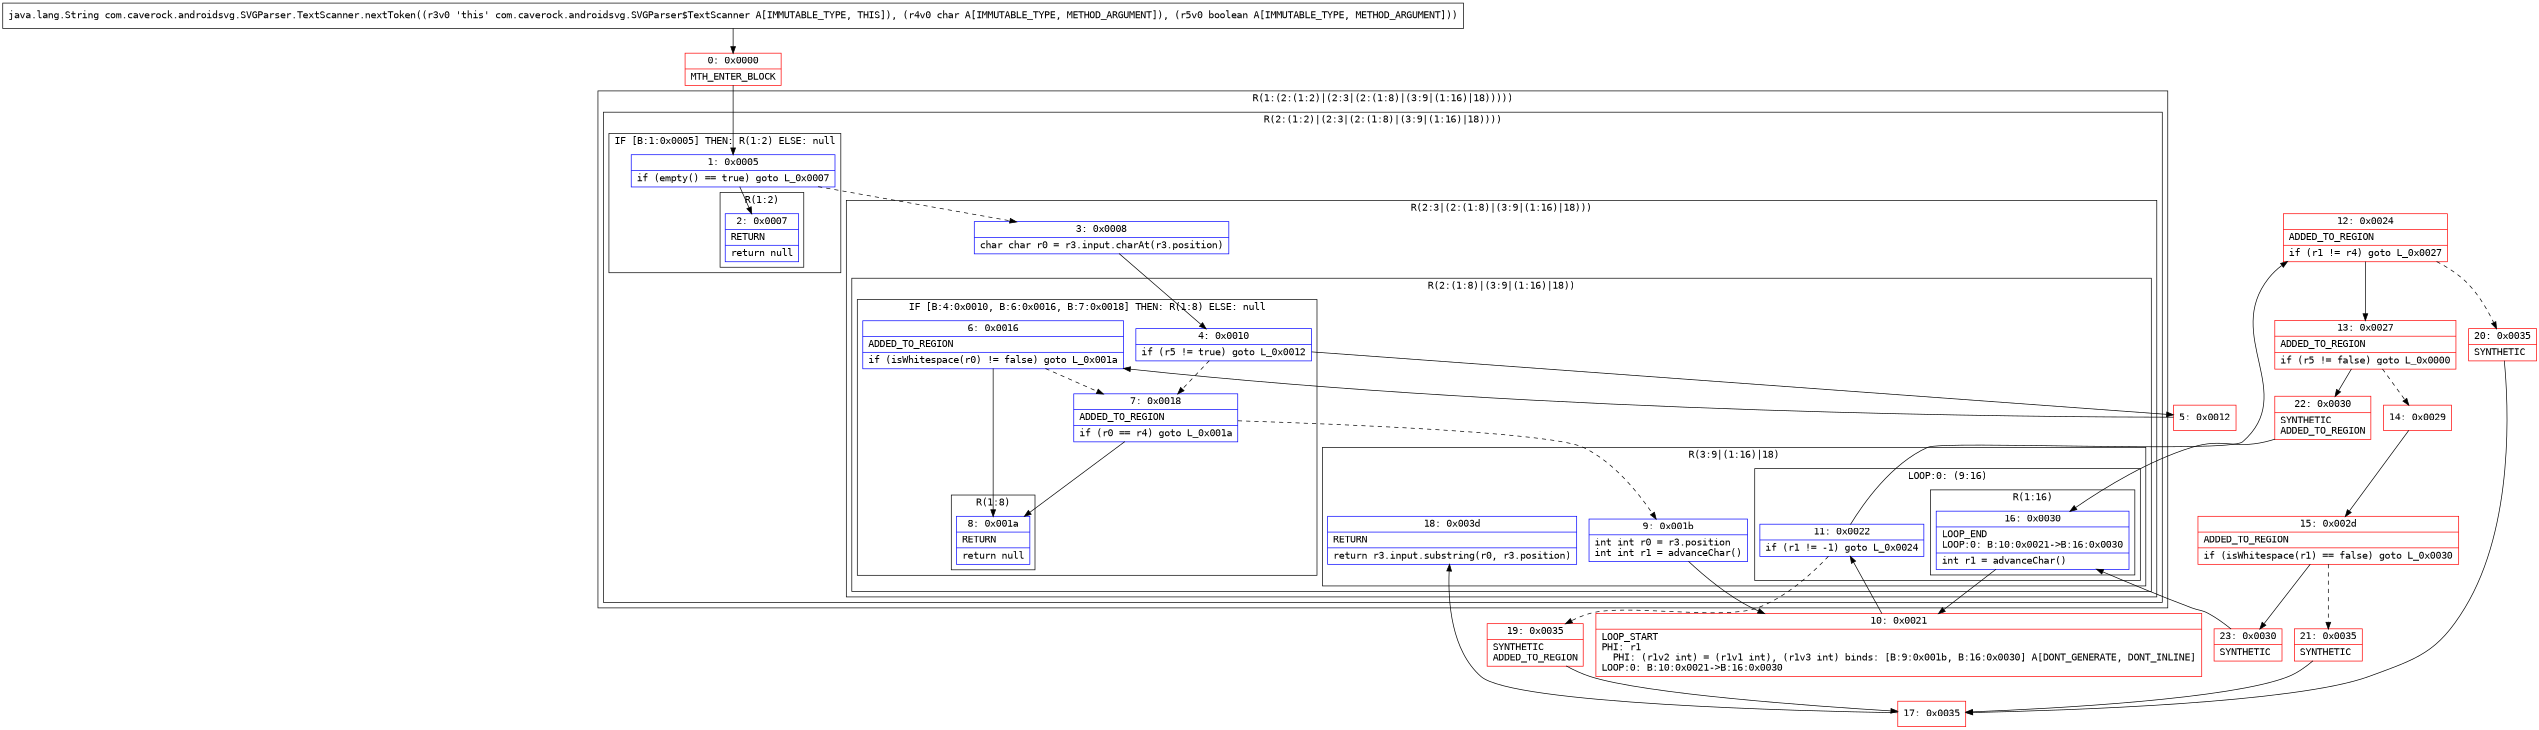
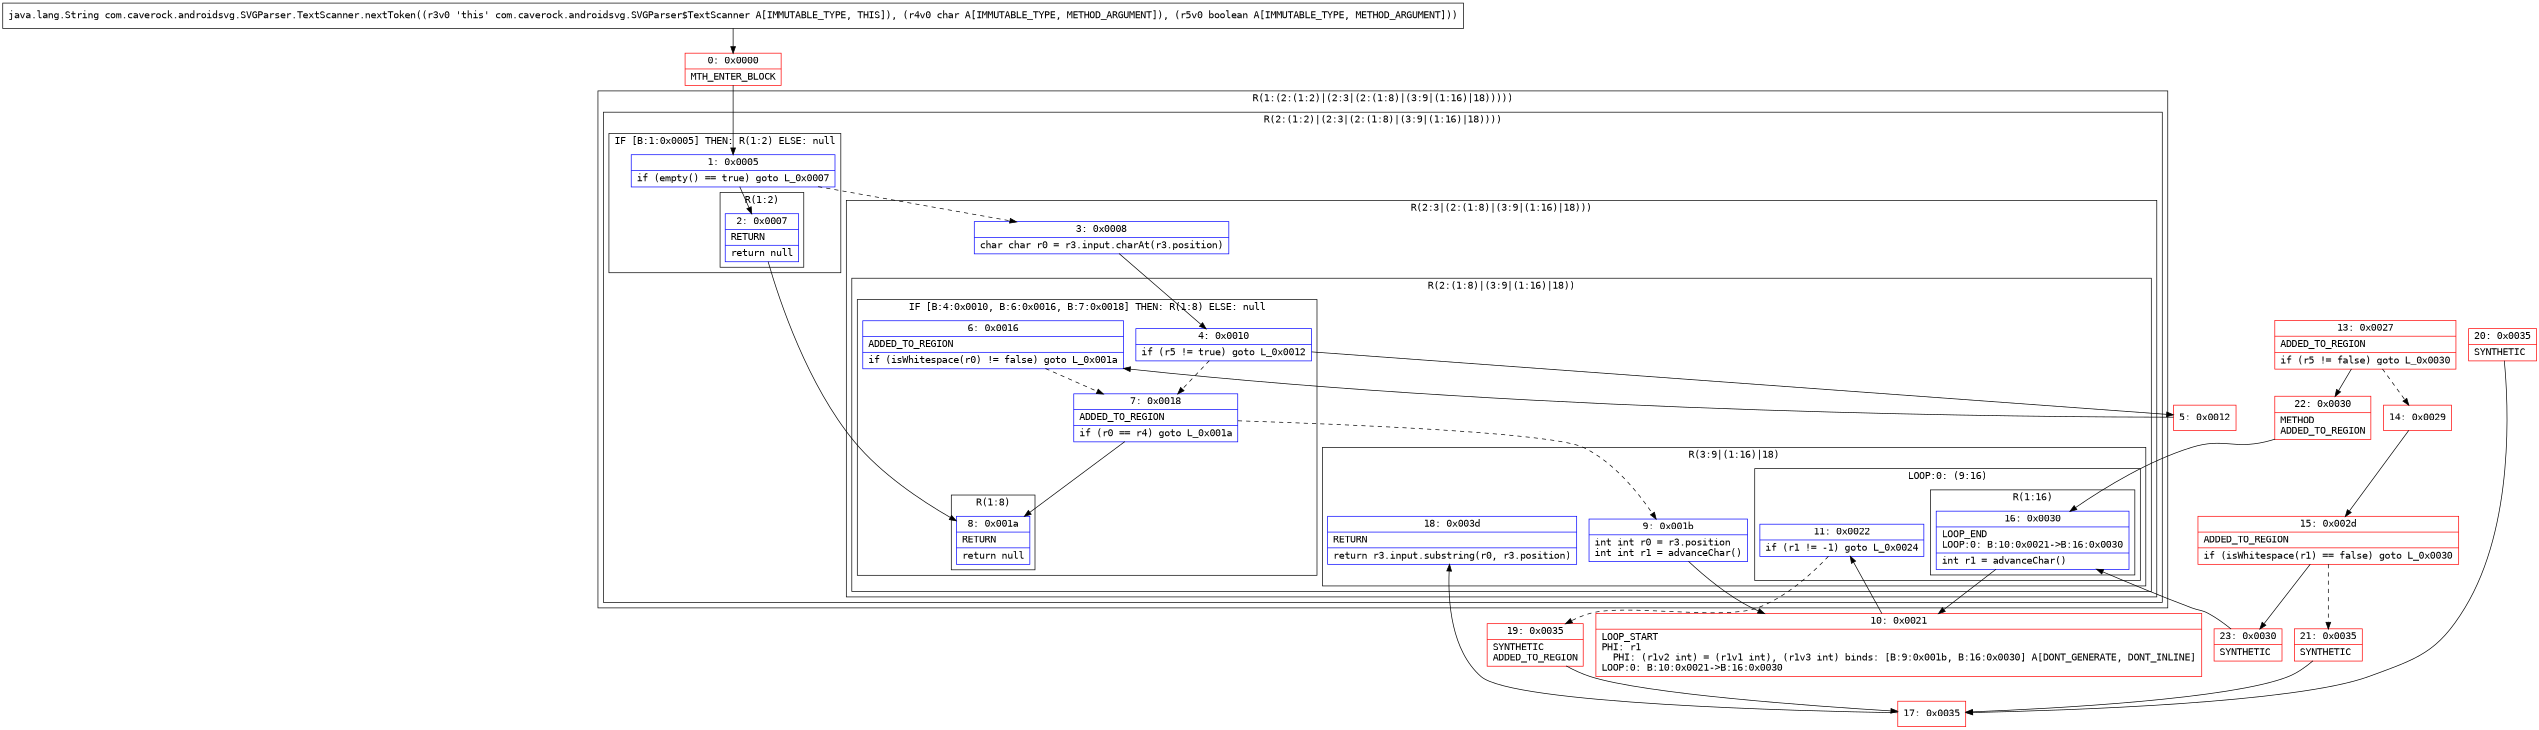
node "12: 0x0024": removed
node "13: 0x0027": text "if (r5 != false) goto L_0x0000" -> "if (r5 != false) goto L_0x0030"
node "22: 0x0030": text "SYNTHETIC" -> "METHOD"
edge "6: 0x0016" -> "8: 0x001a": now "2: 0x0007" -> "8: 0x001a"
